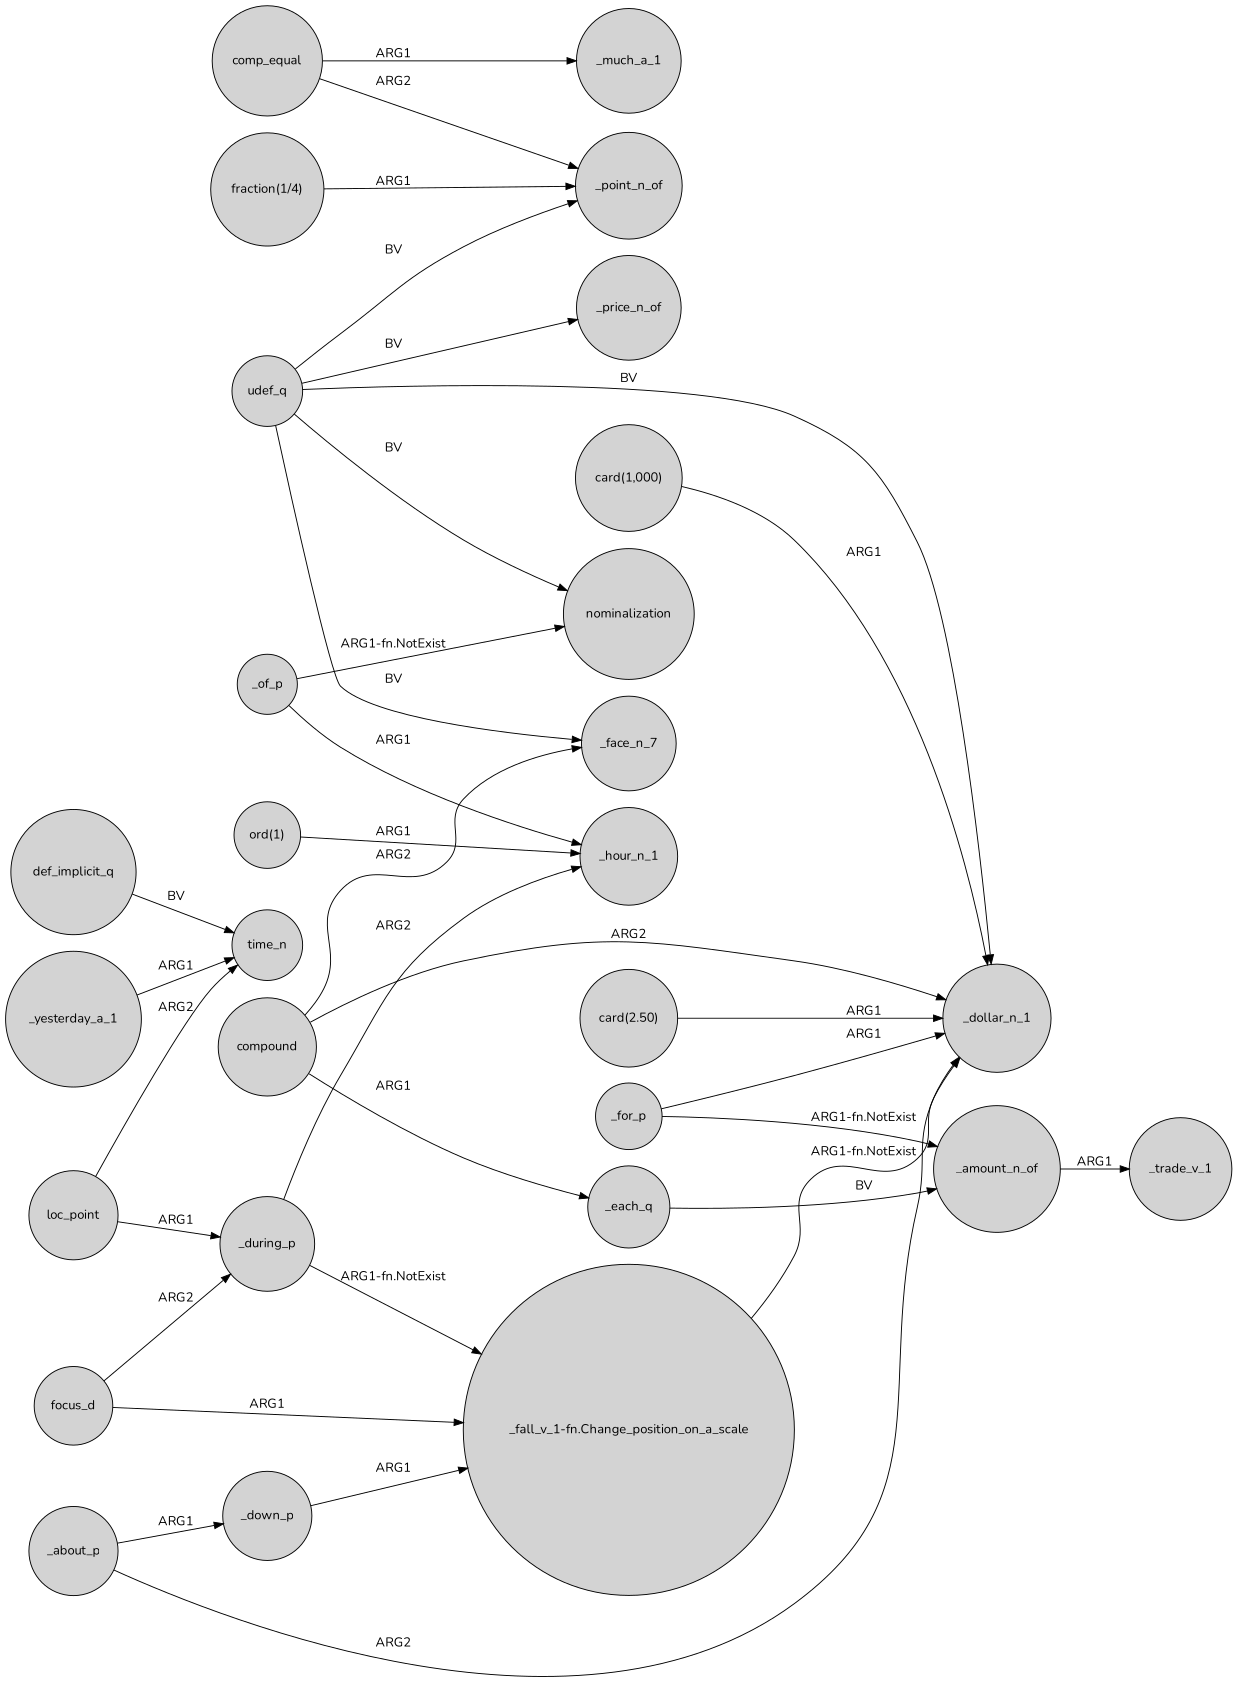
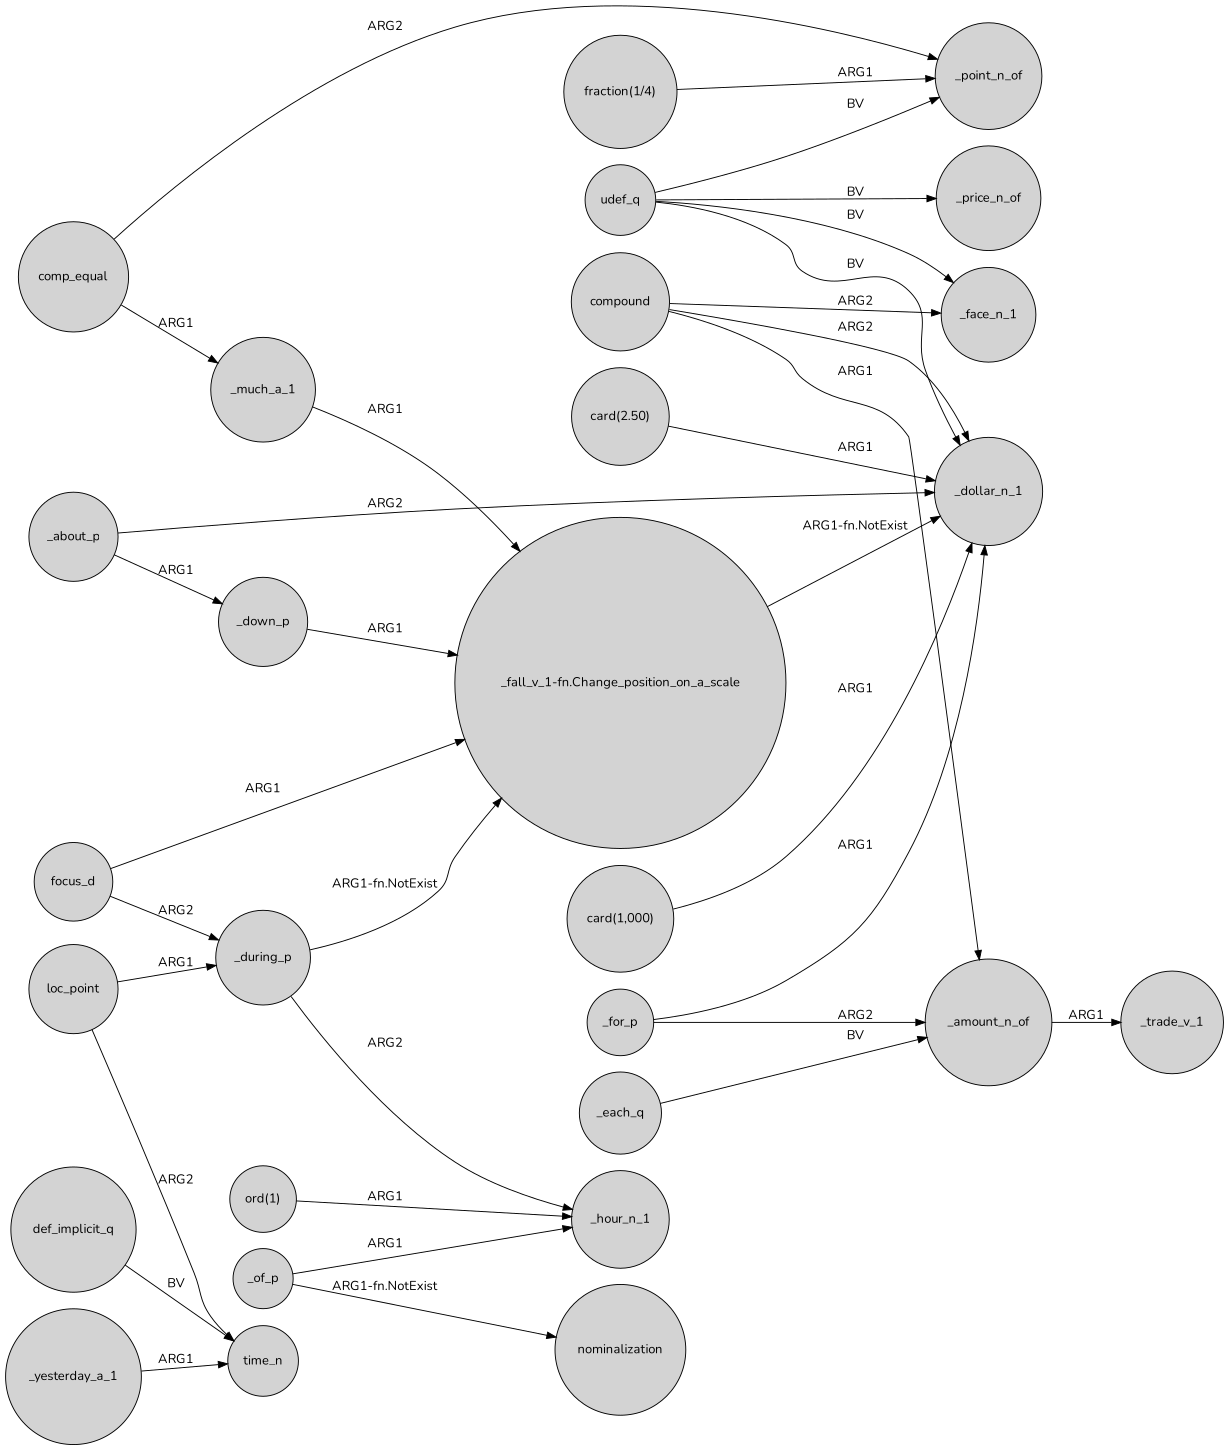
edge "_much_a_1" -> "_fall_v_1-fn.Change_position_on_a_scale": added, label "ARG1"
edge "udef_q" -> "nominalization": removed, label "BV"
node "_face_n_7": label "_face_n_7" -> "_face_n_1"
edge "_for_p" -> "_amount_n_of": label "ARG1-fn.NotExist" -> "ARG2"
edge "compound" -> "_each_q": now "compound" -> "_amount_n_of"
